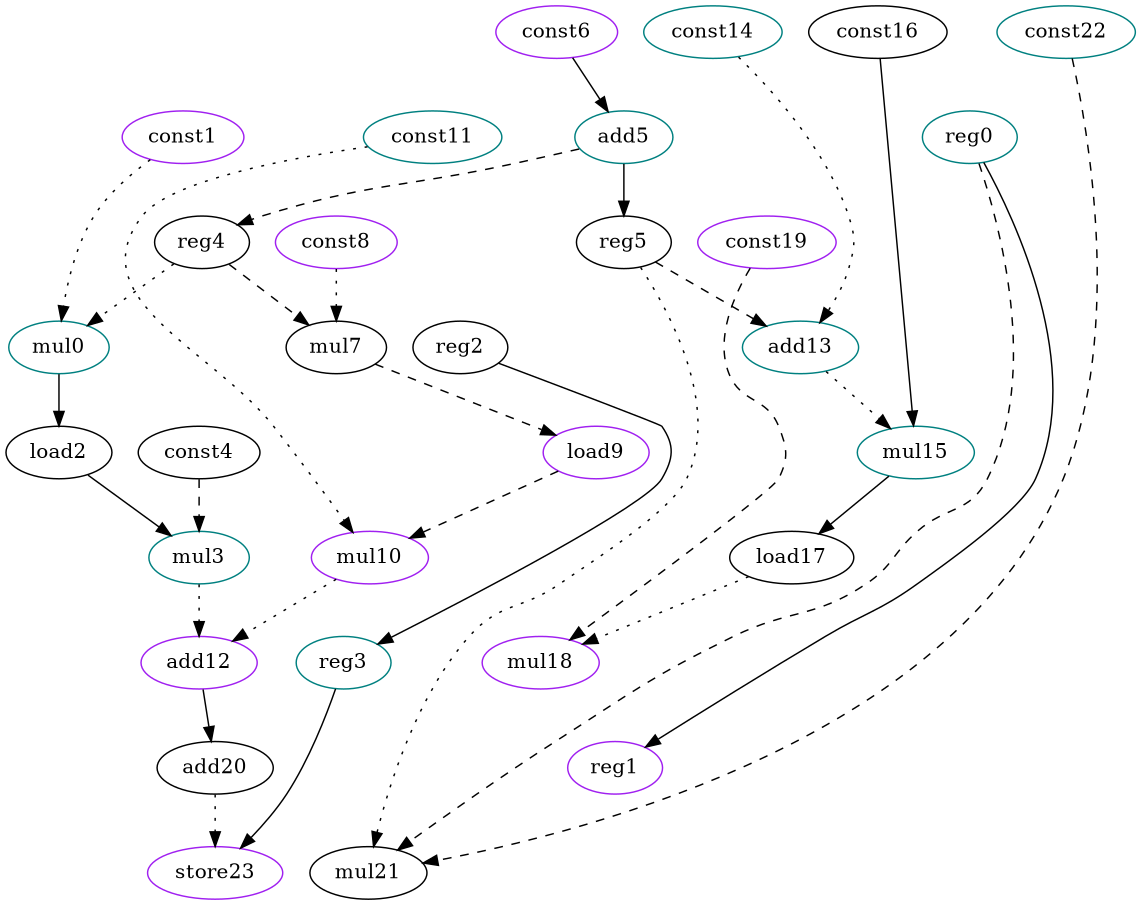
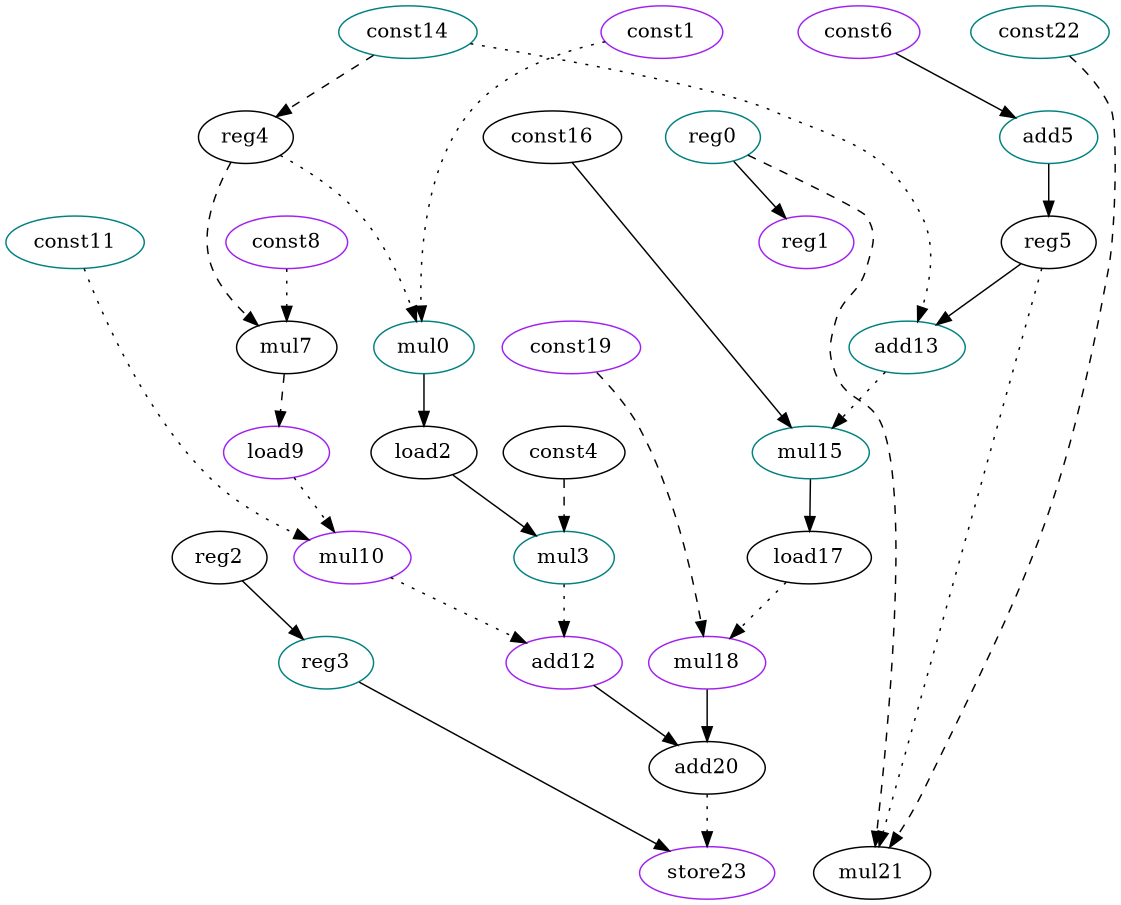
edge "add5" -> "reg4": now "const14" -> "reg4"
edge "reg5" -> "add13": style dashed -> solid
edge "load9" -> "mul10": style dashed -> dotted
edge "mul18" -> "add20": added
